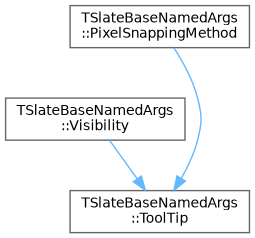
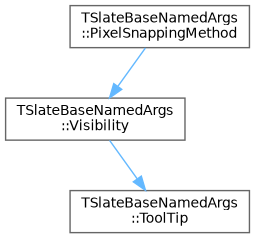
edge "TSlateBaseNamedArgs ::PixelSnappingMethod" -> "TSlateBaseNamedArgs ::ToolTip": now "TSlateBaseNamedArgs ::PixelSnappingMethod" -> "TSlateBaseNamedArgs ::Visibility"
